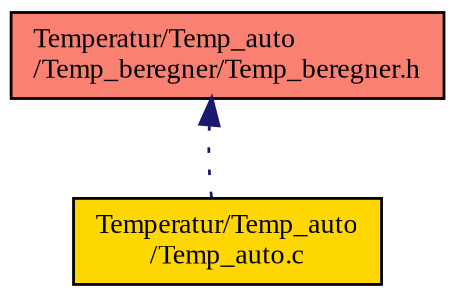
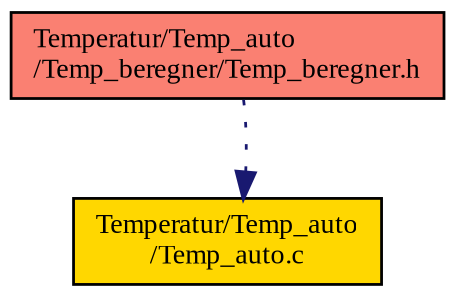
edge "Temperatur/Temp_auto /Temp_auto.c" -> "Temperatur/Temp_auto /Temp_beregner/Temp_beregner.h": reversed
